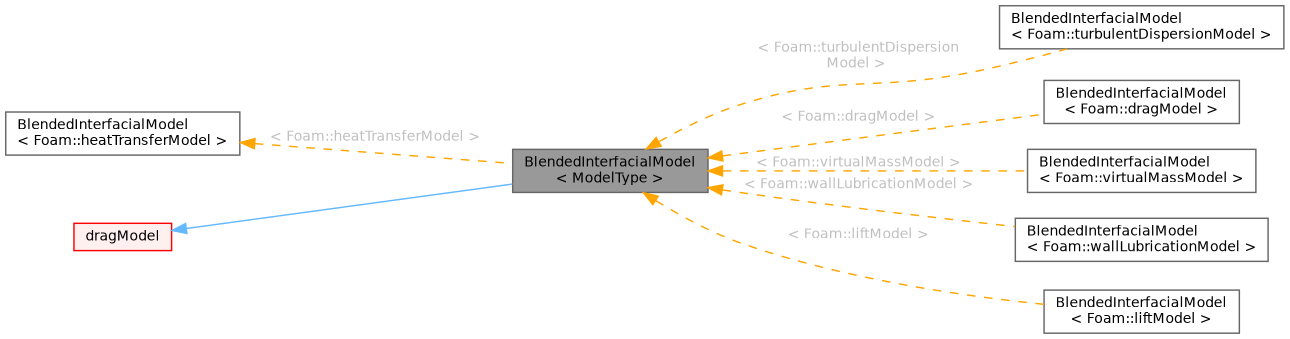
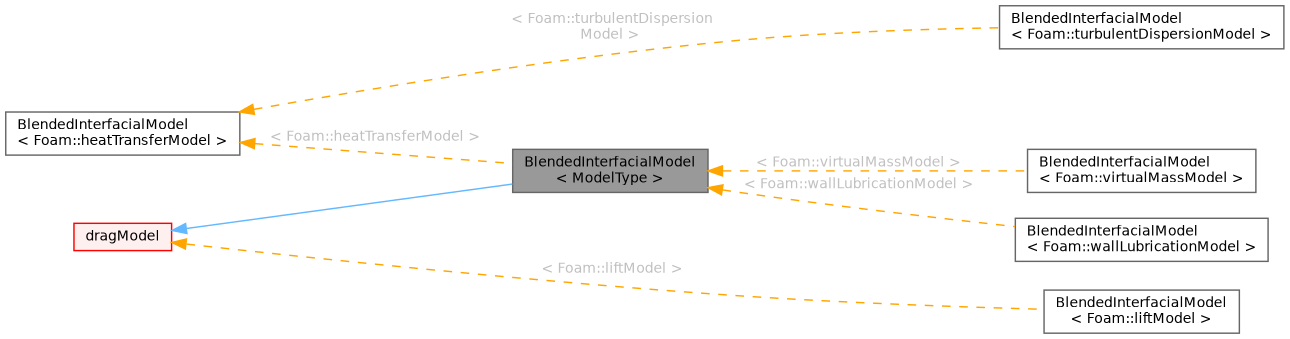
edge "BlendedInterfacialModel < Foam::turbulentDispersionModel >" -> "BlendedInterfacialModel < ModelType >": now "BlendedInterfacialModel < Foam::turbulentDispersionModel >" -> "BlendedInterfacialModel < Foam::heatTransferModel >"
node "BlendedInterfacialModel < Foam::dragModel >": removed
edge "BlendedInterfacialModel < Foam::liftModel >" -> "BlendedInterfacialModel < ModelType >": now "BlendedInterfacialModel < Foam::liftModel >" -> "dragModel"
